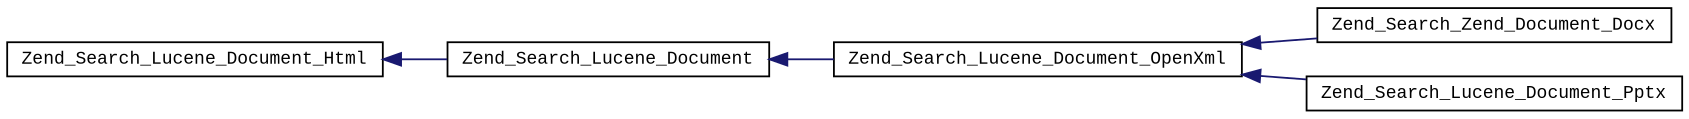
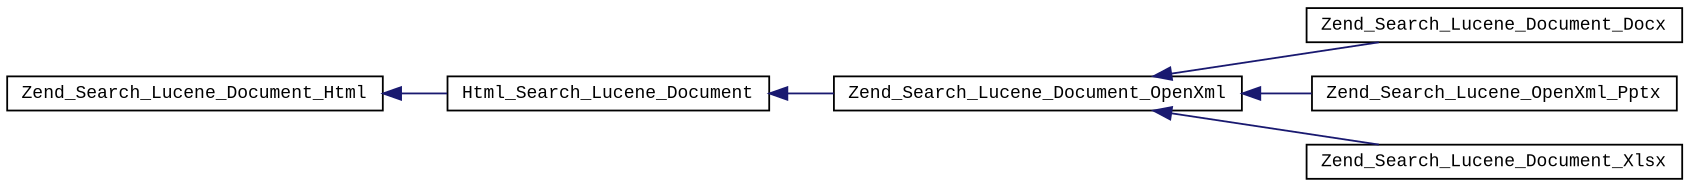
node "Zend_Search_Zend_Document_Docx": label "Zend_Search_Zend_Document_Docx" -> "Zend_Search_Lucene_Document_Docx"
node "Zend_Search_Lucene_Document": label "Zend_Search_Lucene_Document" -> "Html_Search_Lucene_Document"
node "Zend_Search_Lucene_Document_Pptx": label "Zend_Search_Lucene_Document_Pptx" -> "Zend_Search_Lucene_OpenXml_Pptx"
node "Zend_Search_Lucene_Document_Xlsx": added
